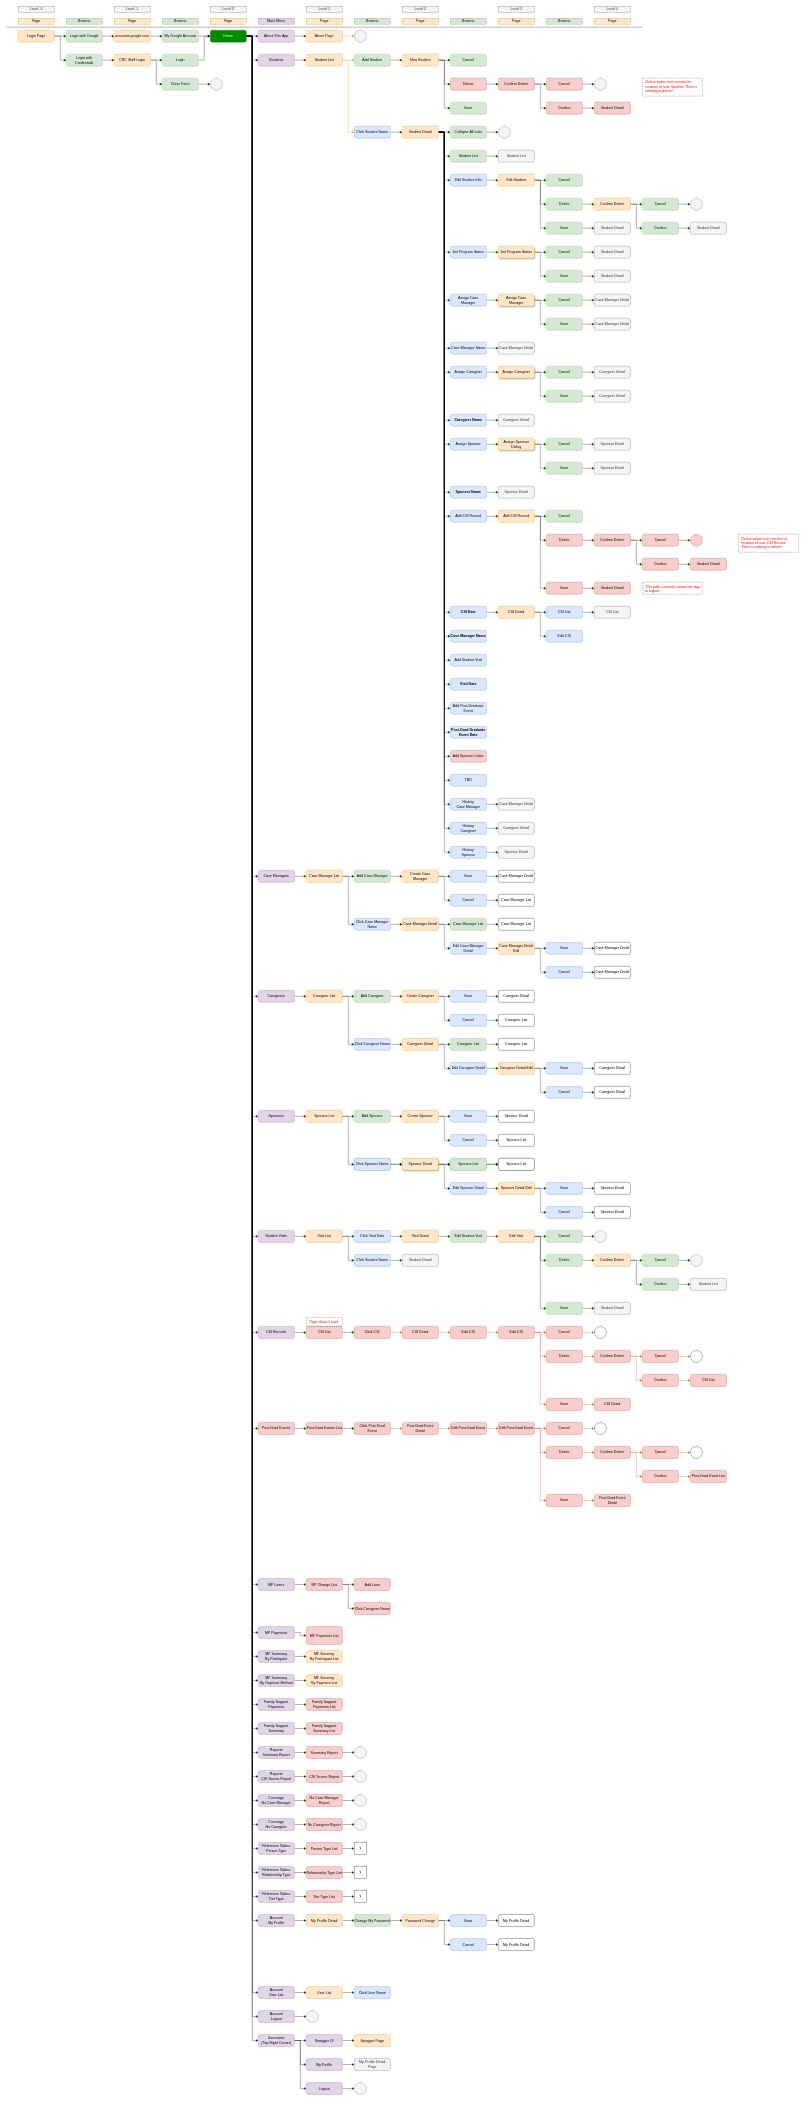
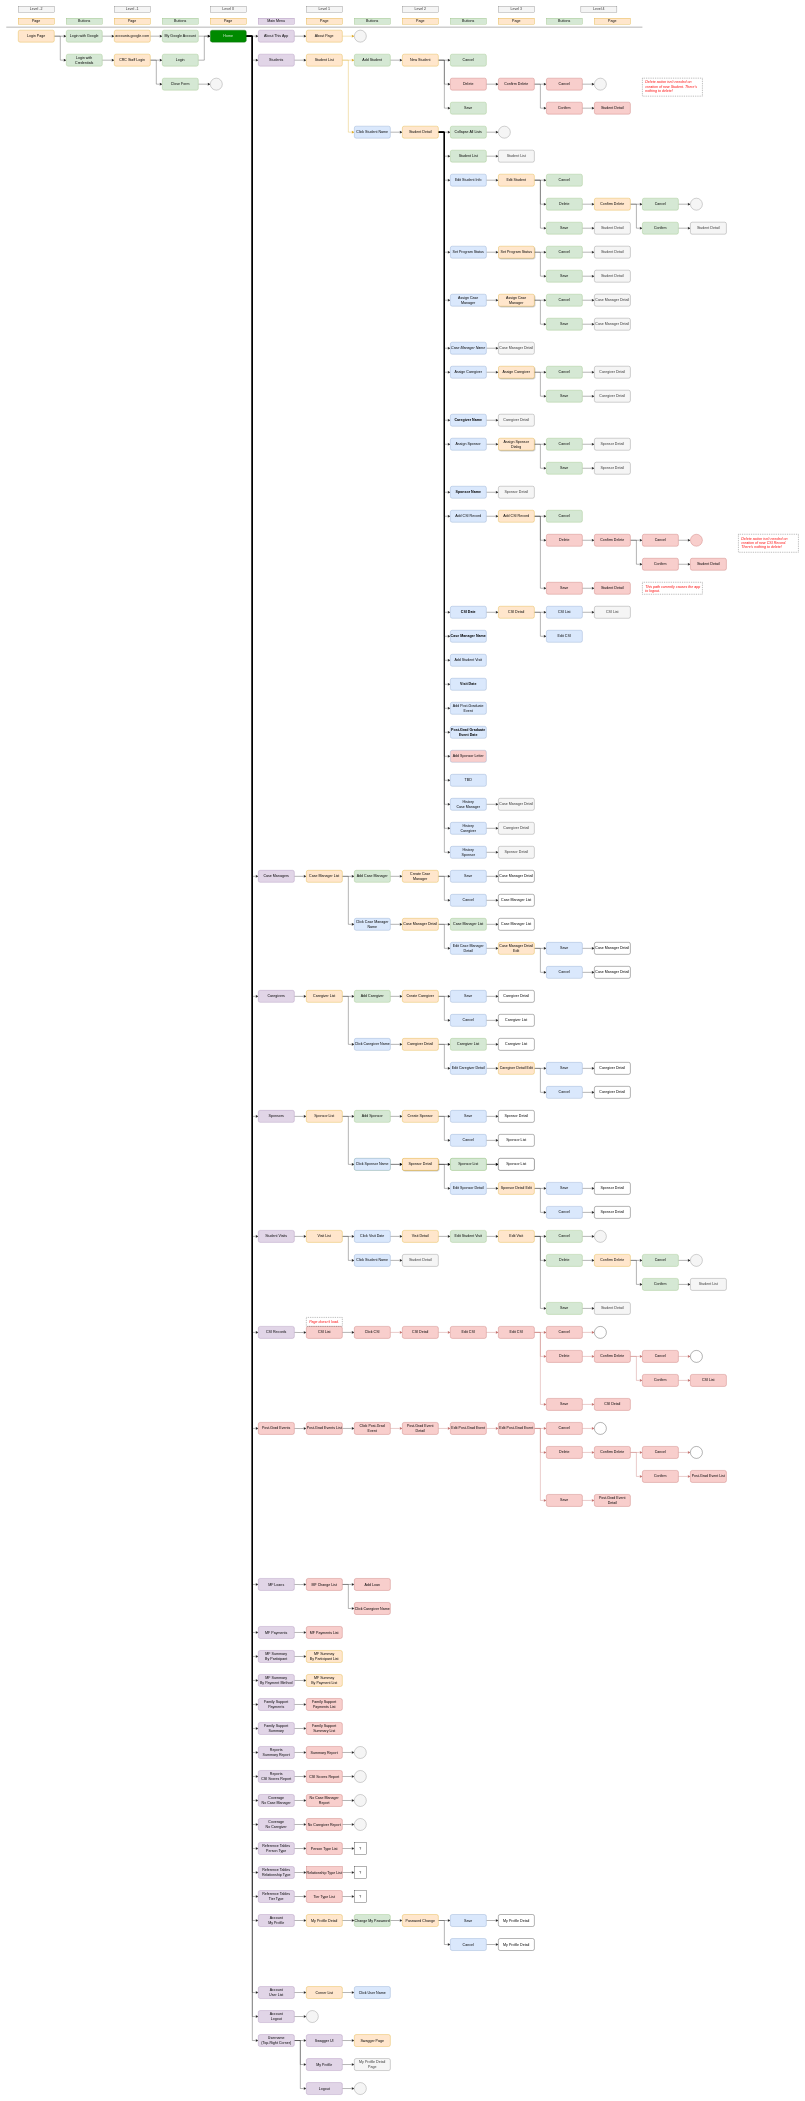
node "Level 4": moved (612, 9) -> (599, 9)
node "MF Payments List": size 36x18 -> 36x12
node "Relationship Type List": shape rounded rectangle -> rectangle
node "User List": label "User List" -> "Corner List"
